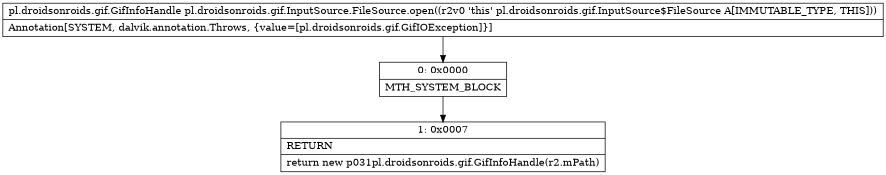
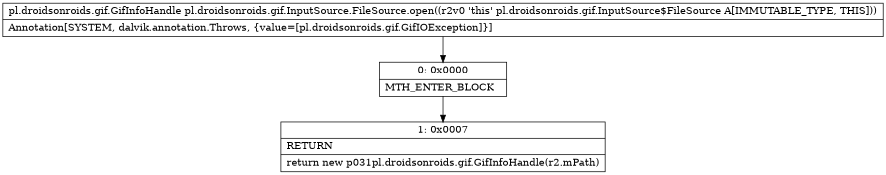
node "0: 0x0000": text "MTH_SYSTEM_BLOCK" -> "MTH_ENTER_BLOCK"
